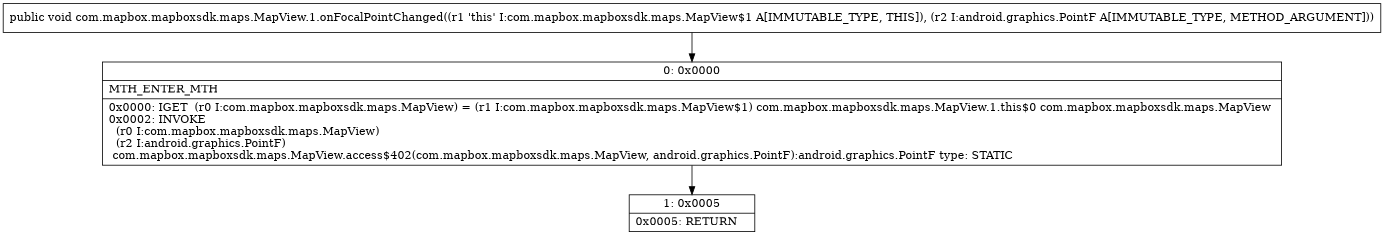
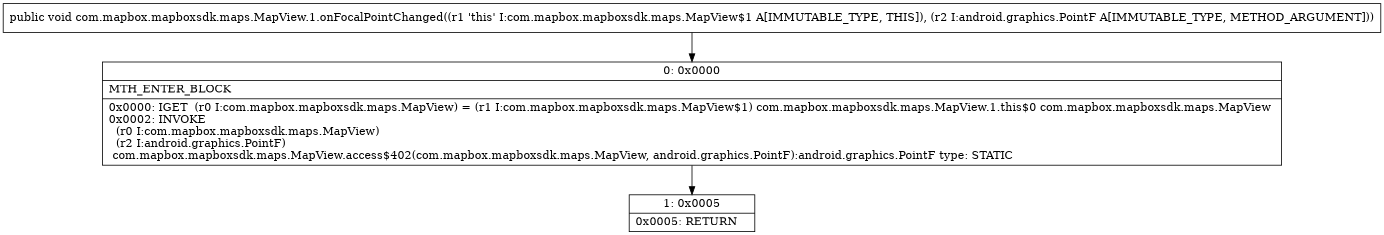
node "0: 0x0000": text "MTH_ENTER_MTH" -> "MTH_ENTER_BLOCK"
